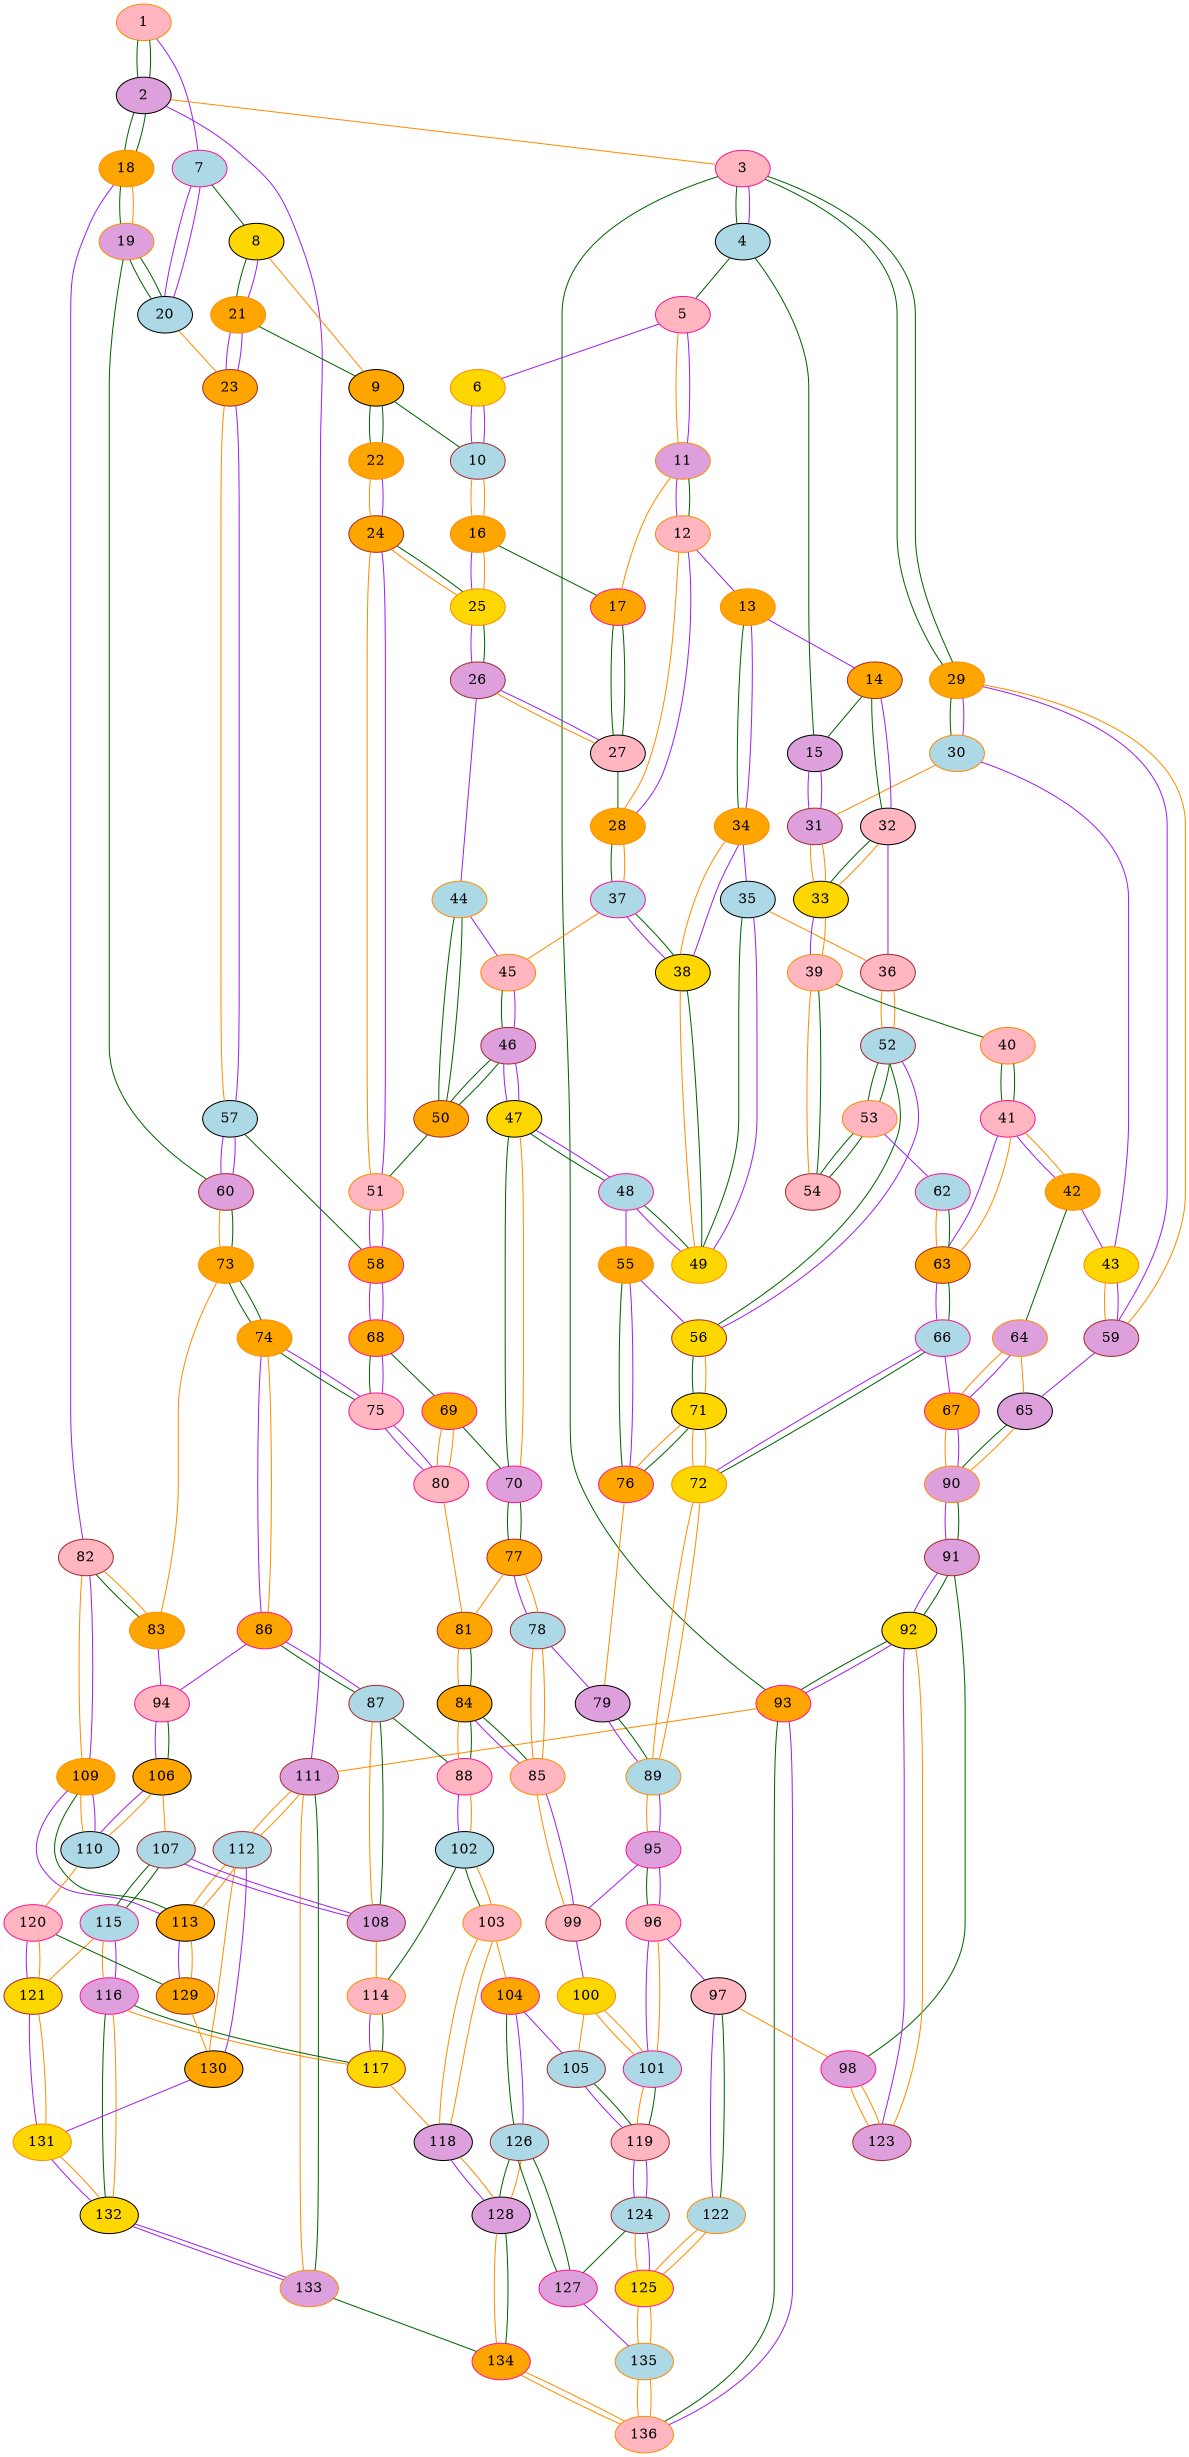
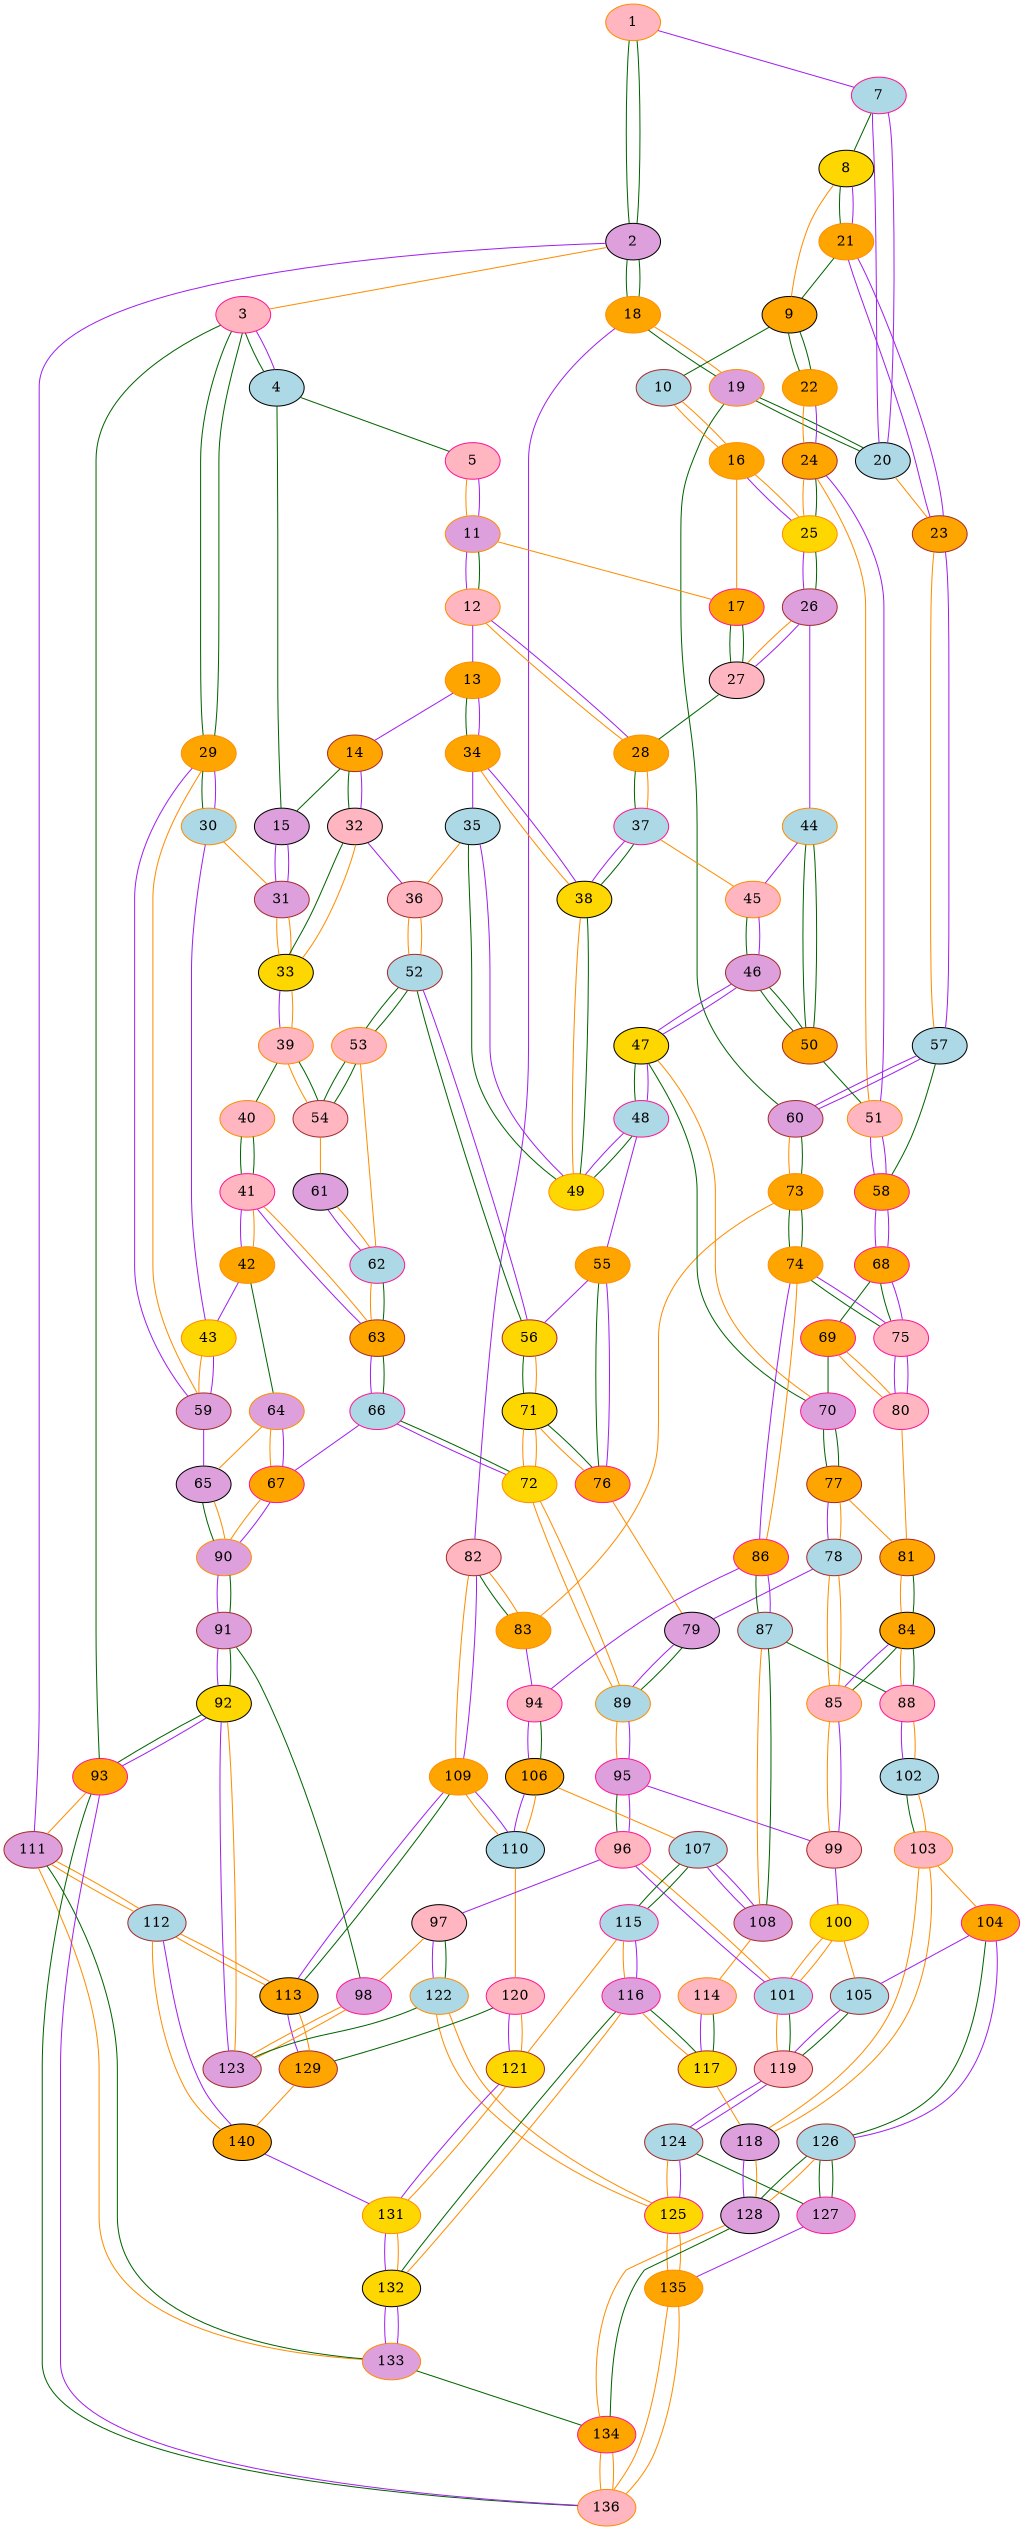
node "6": removed
edge "16" -- "17": color darkgreen -> darkorange
edge "53" -- "62": color purple -> darkorange
node "61": added
edge "102" -- "114": removed
edge "122" -- "123": added
node "130": label "130" -> "140"
node "135": fillcolor lightblue -> orange
